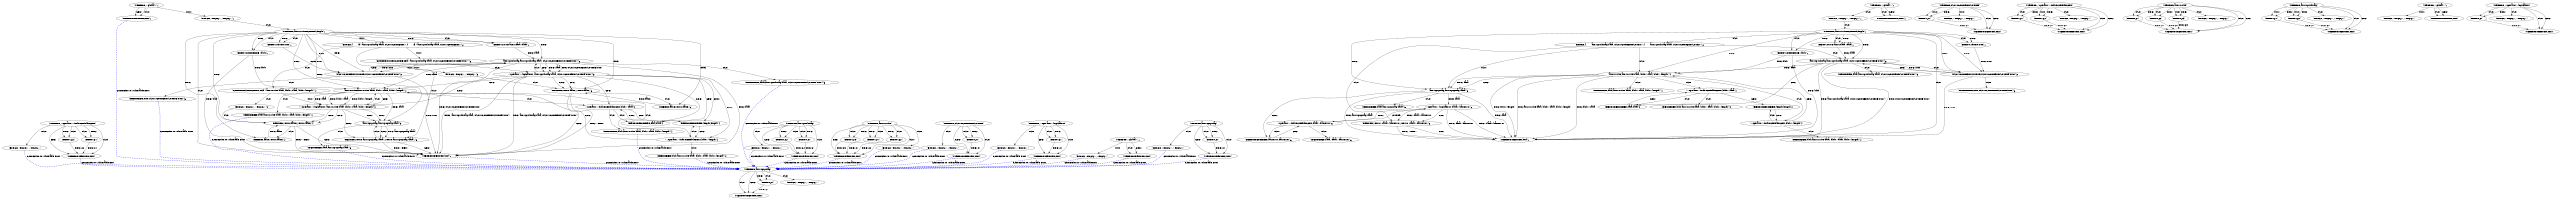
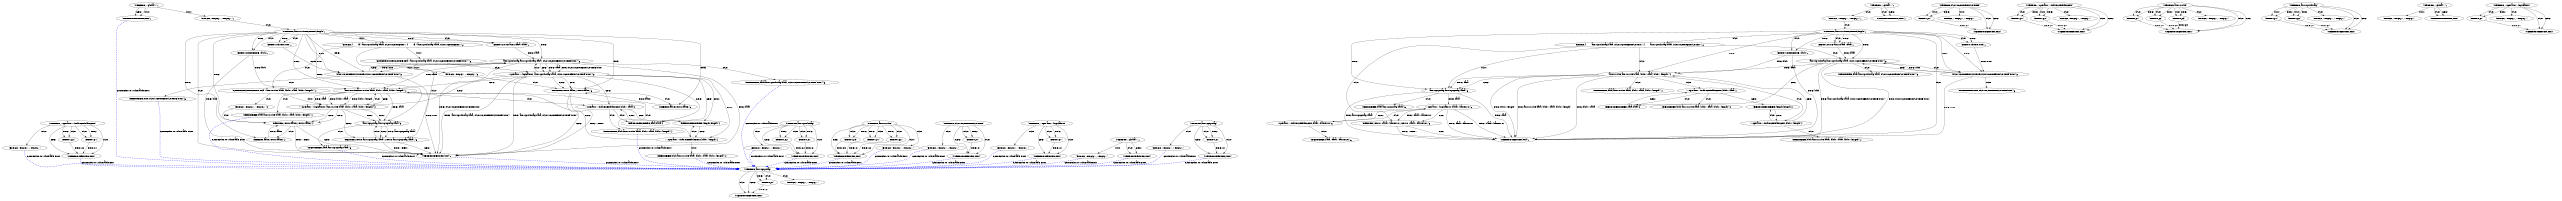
edge "(<operator>.logicalNot,!data->has_error)" -> "(<operator>.indirectFieldAccess,data->has_error)": label "SIMPLE: " -> "AST: "
node "(FIELD_IDENTIFIER,has_error,has_error)": removed
